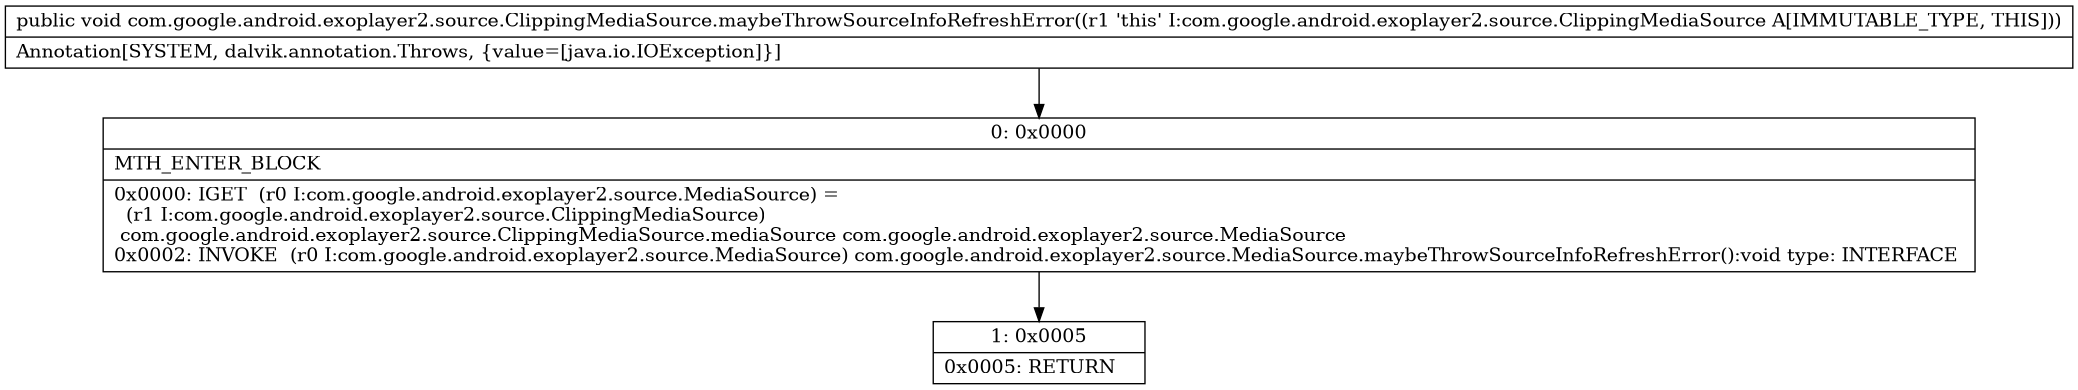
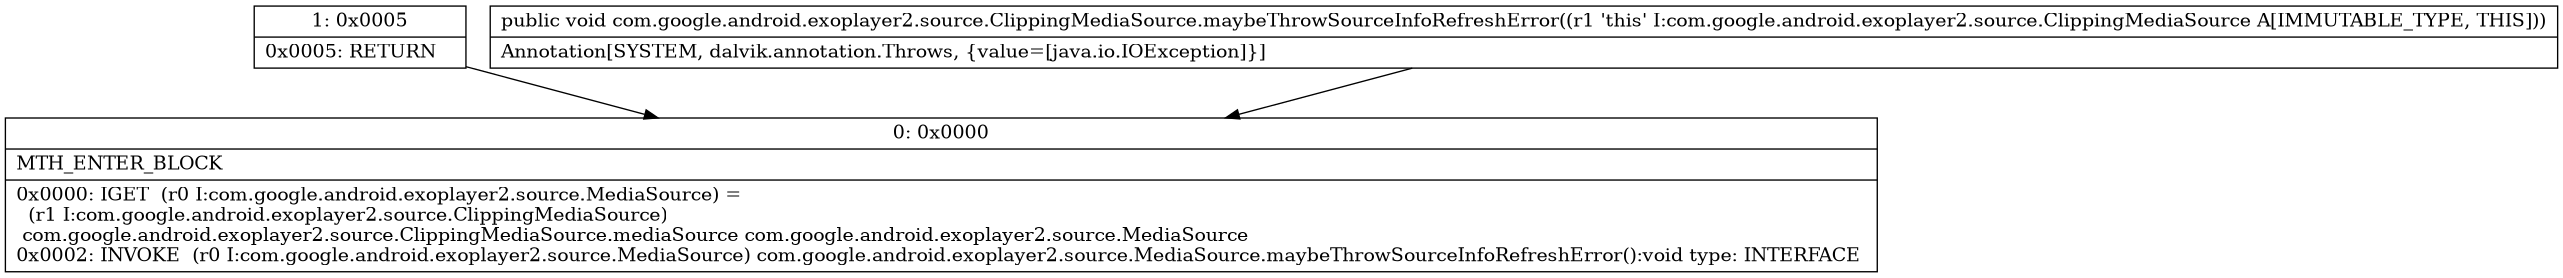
edge "0: 0x0000" -> "1: 0x0005": reversed
